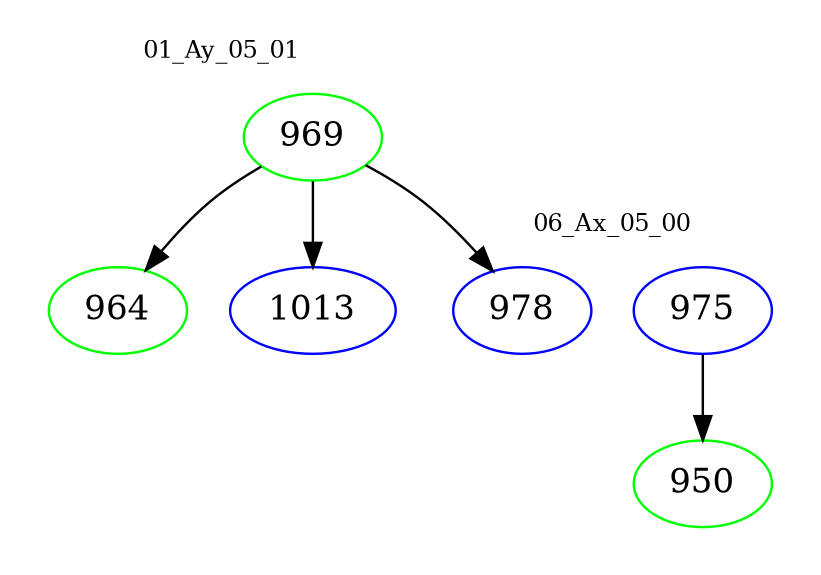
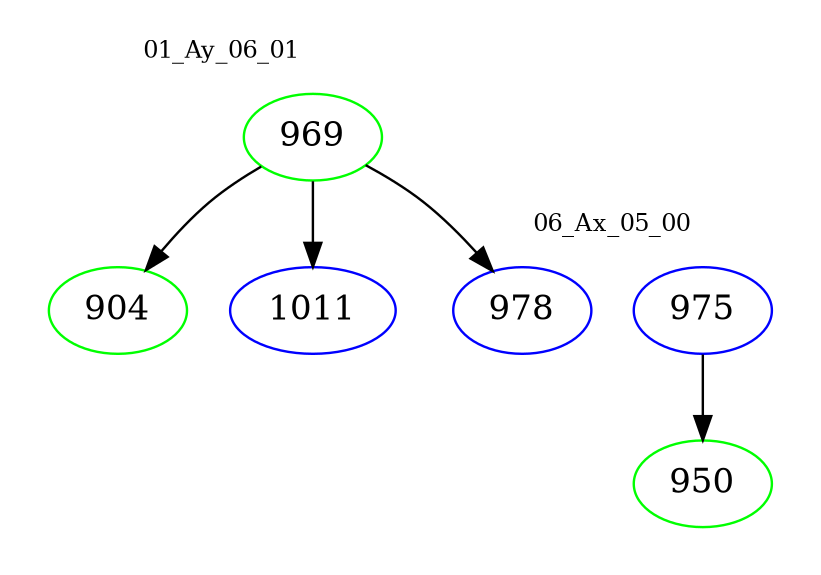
cluster "01_Ay_05_01": label "01_Ay_05_01" -> "01_Ay_06_01"
node "964": label "964" -> "904"
node "1013": label "1013" -> "1011"
